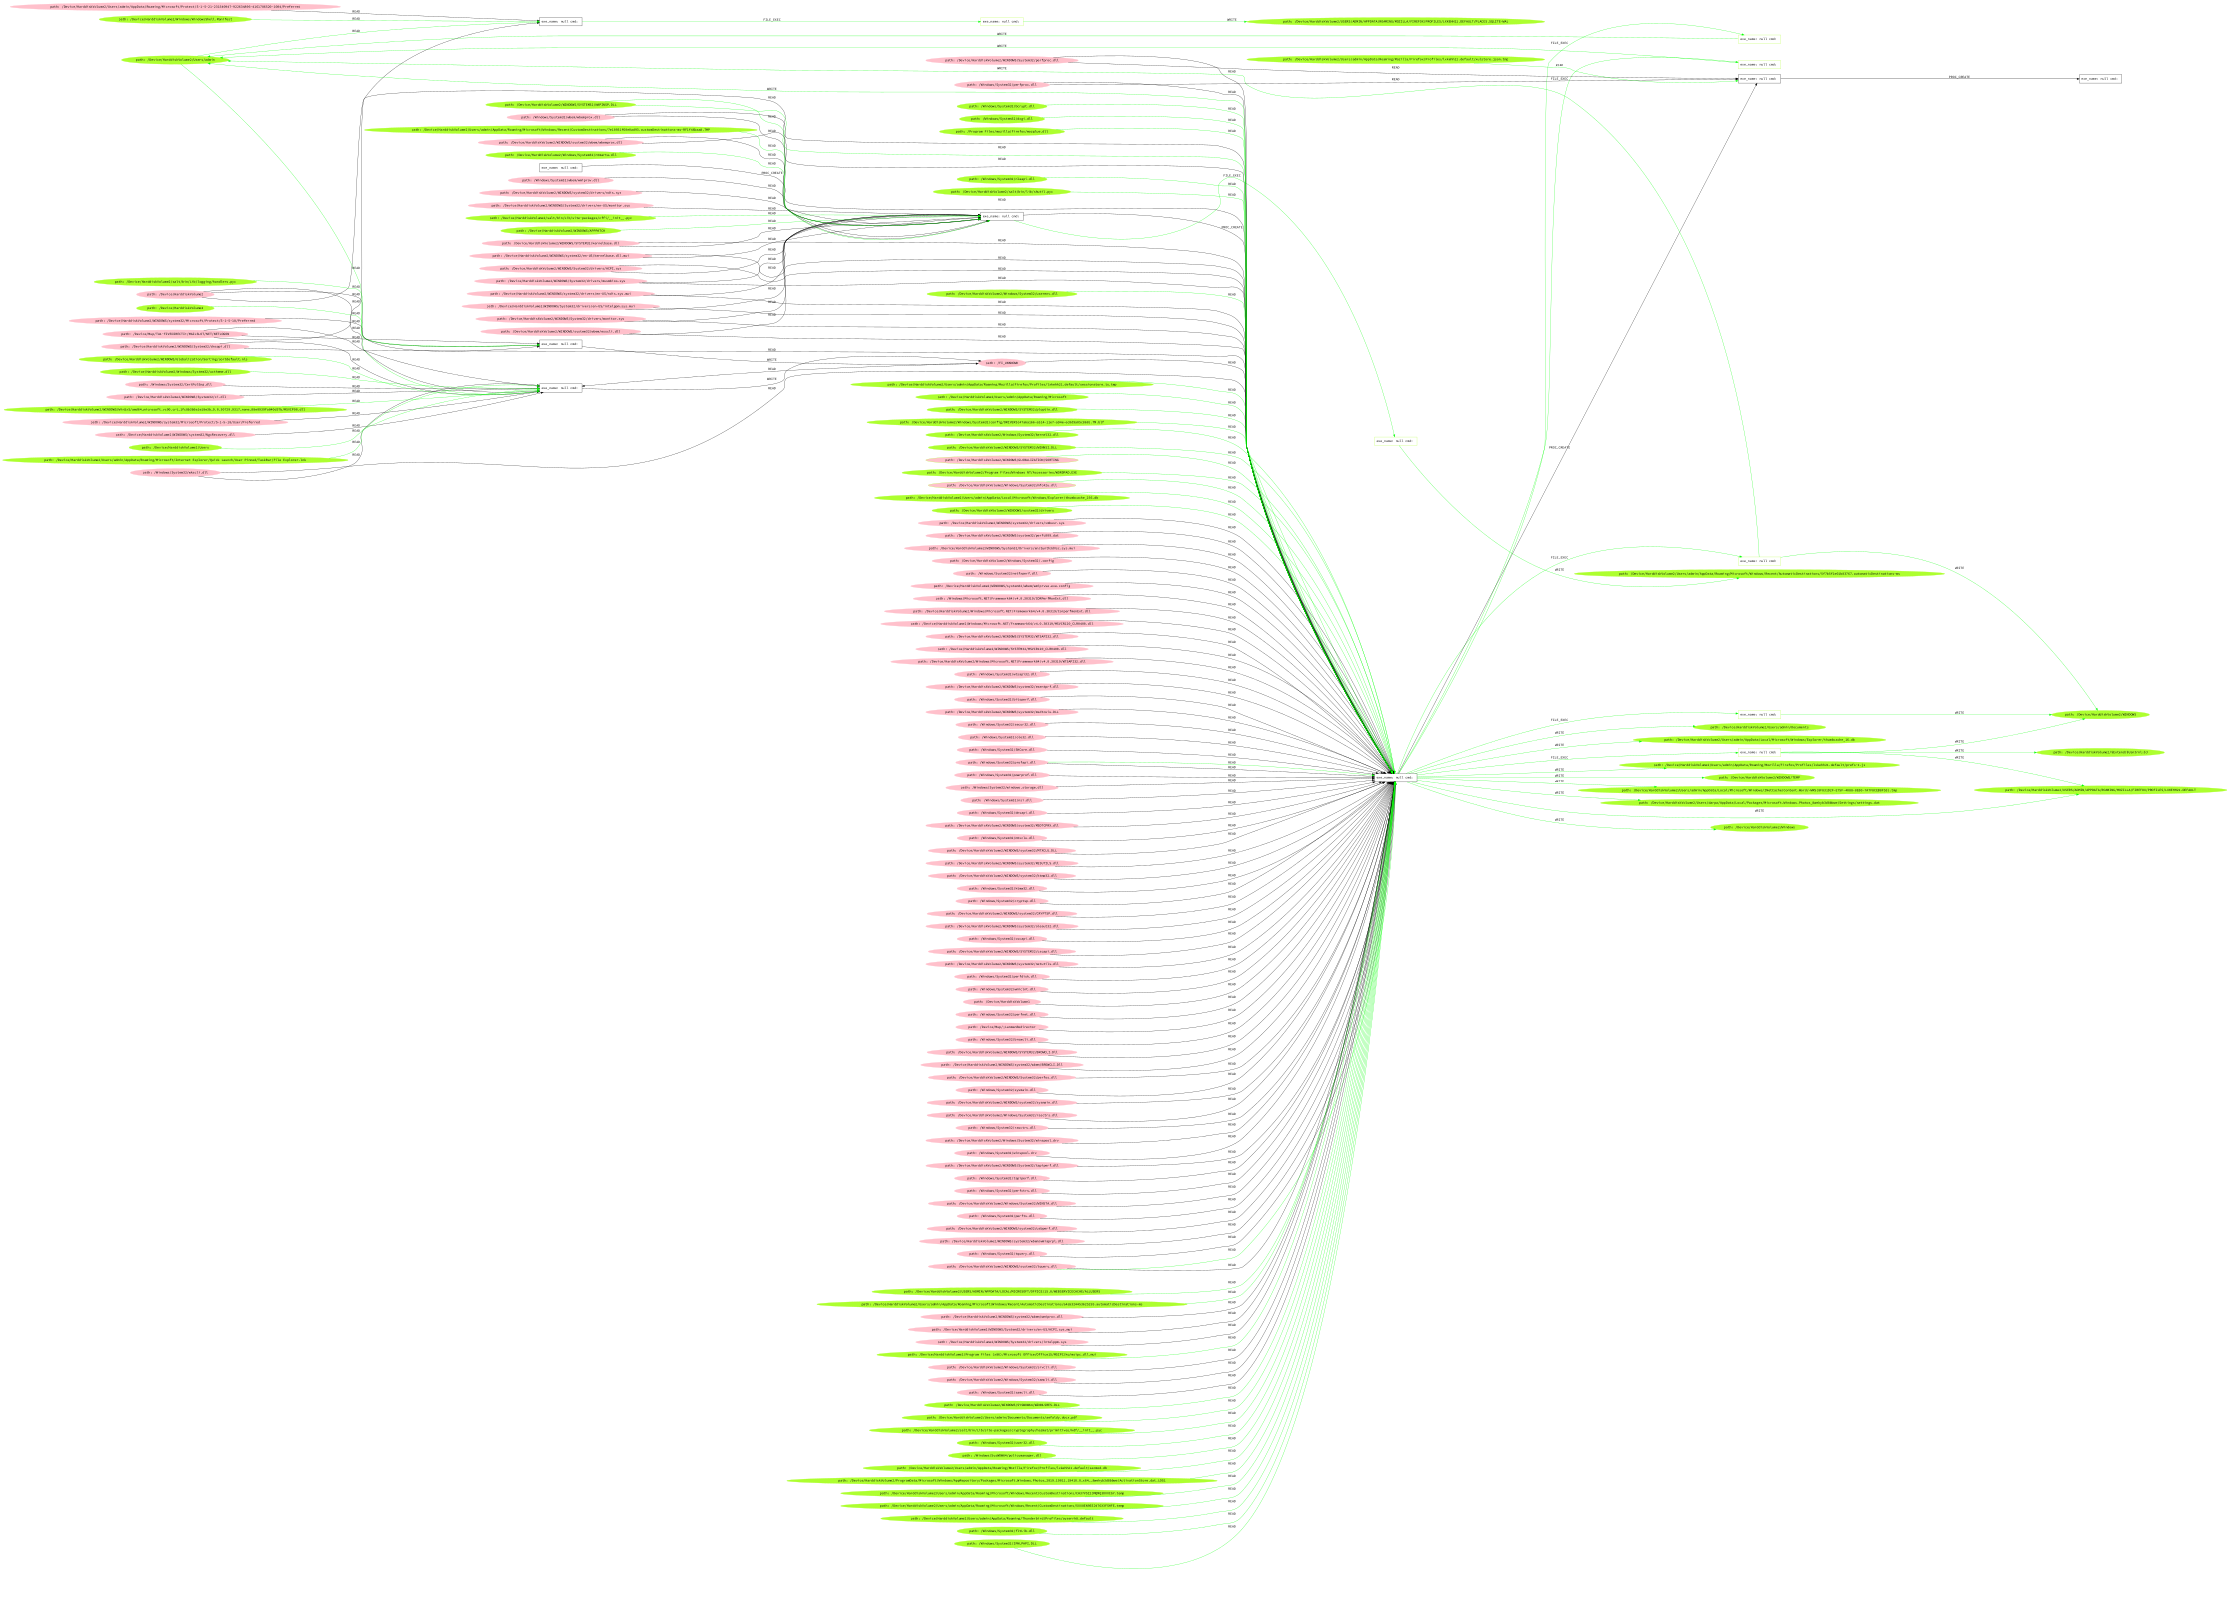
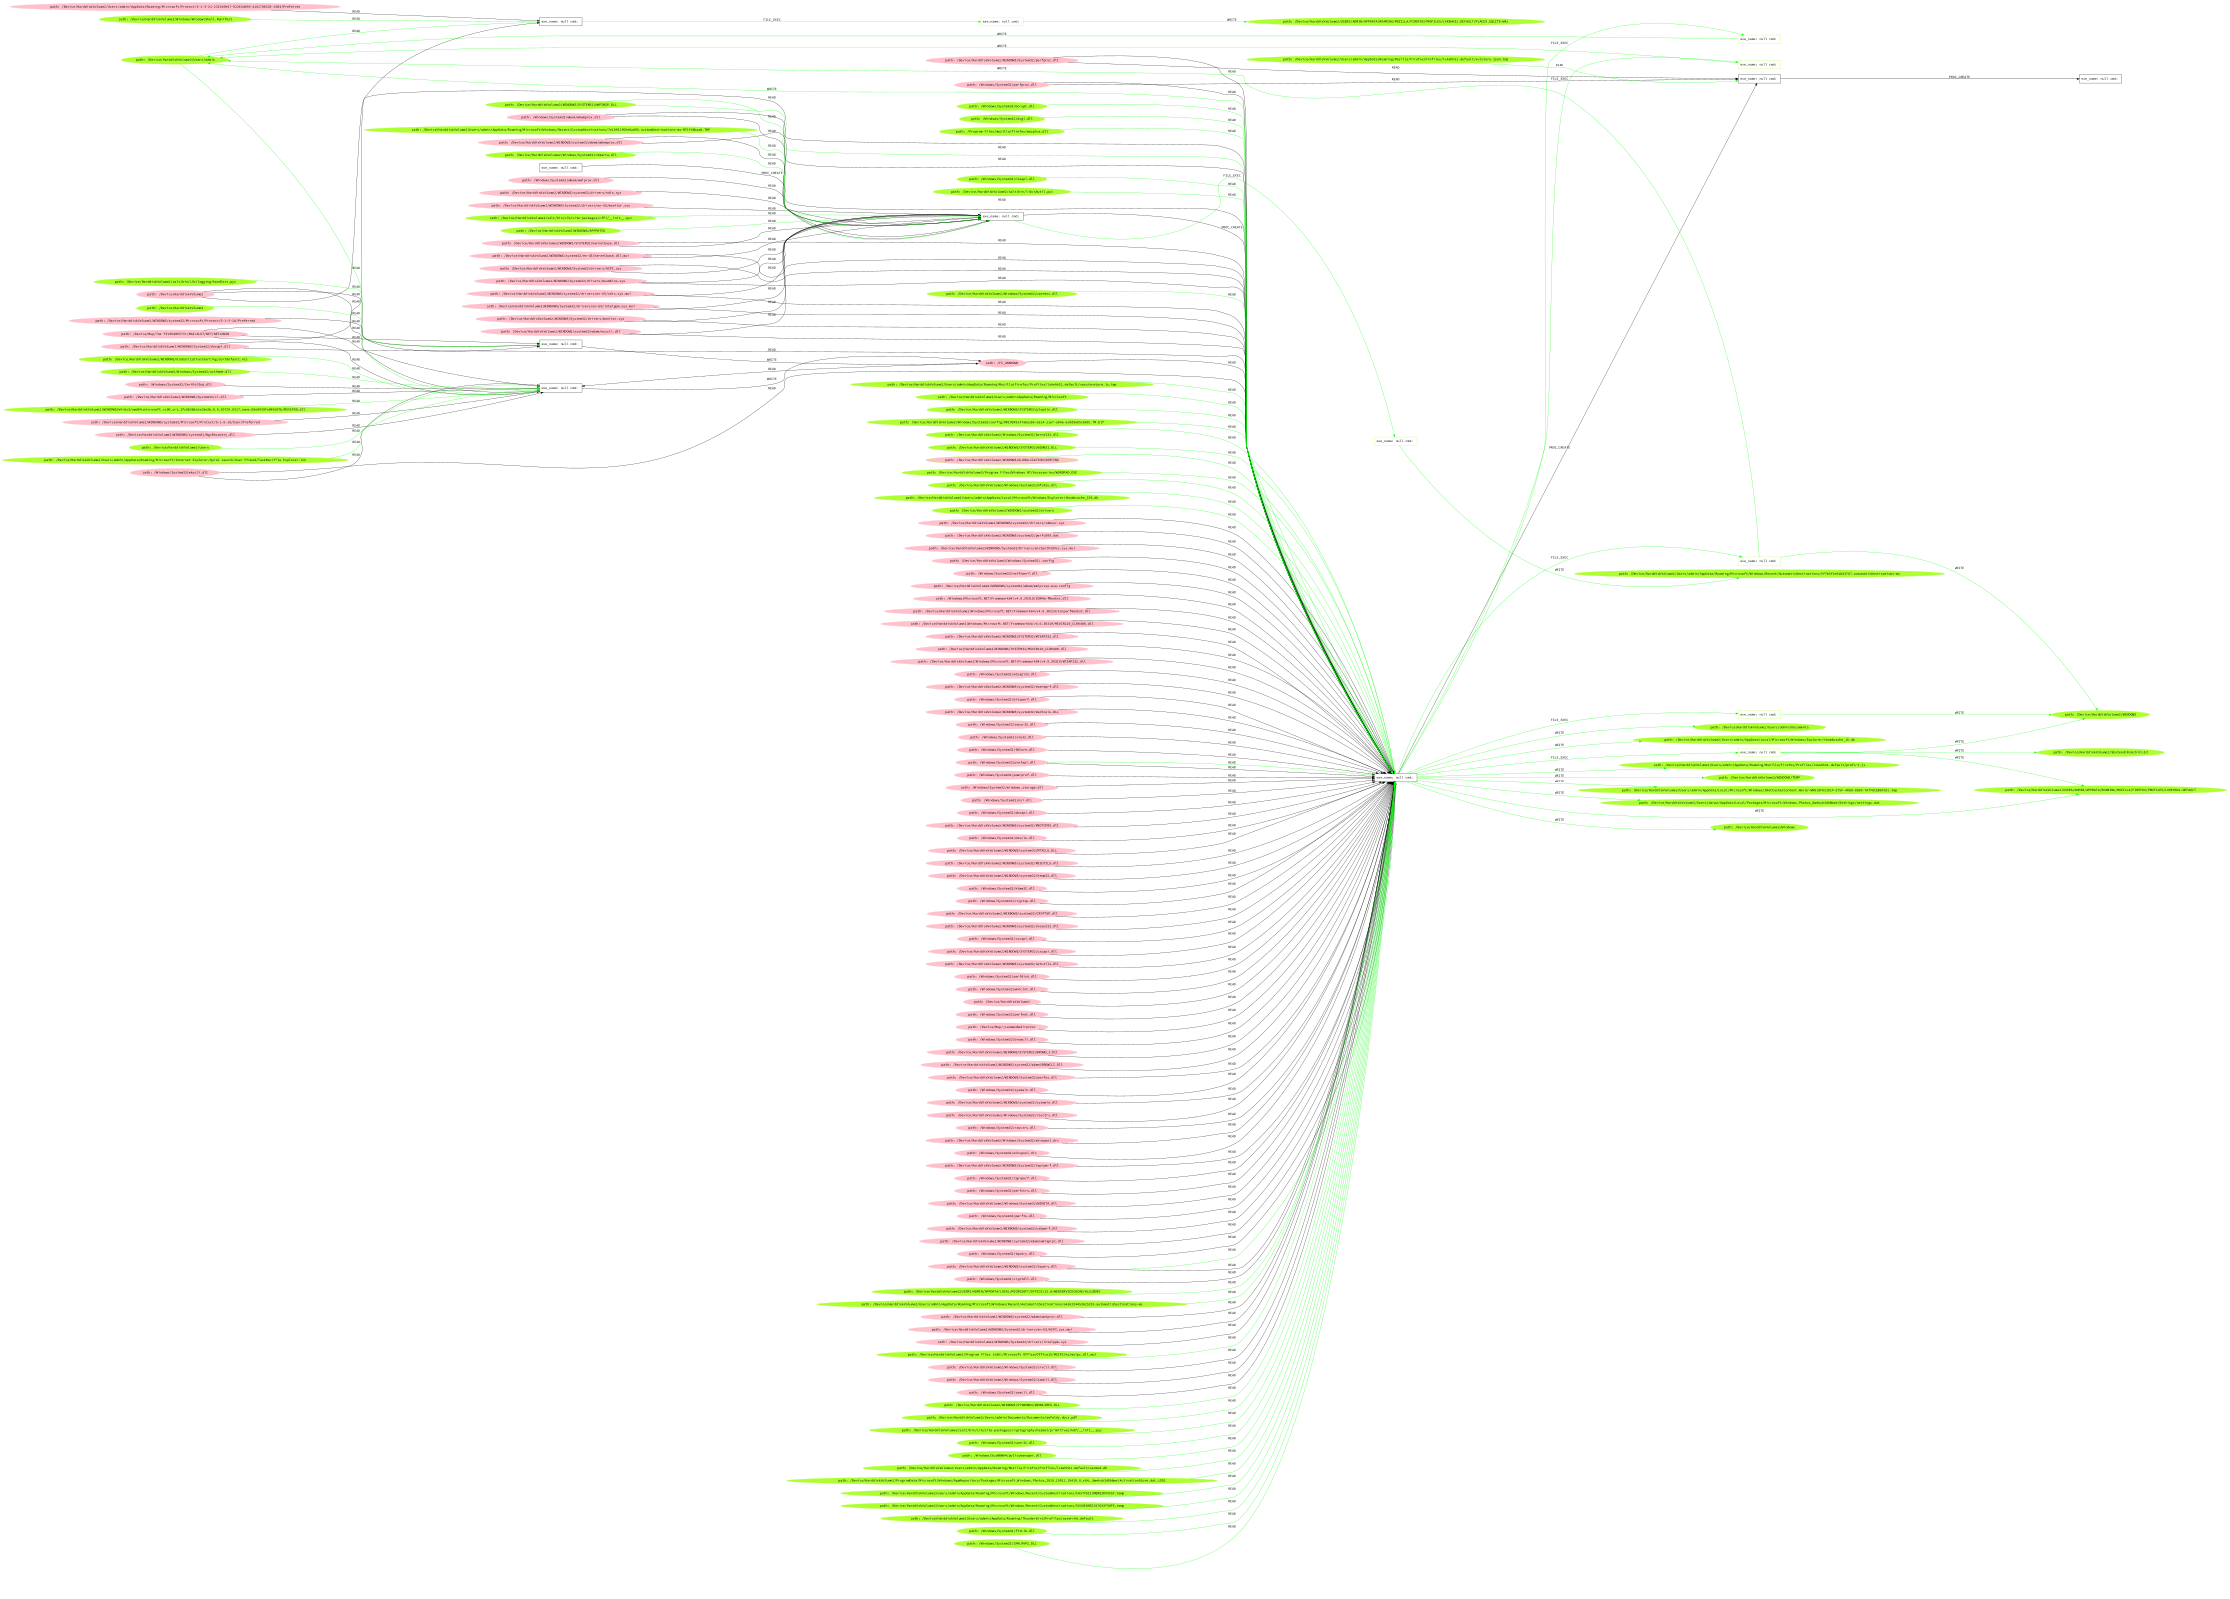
node "path: /Device/HarddiskVolume2/Windows/System32/mfc42u.dll": fillcolor pink -> greenyellow
node "path: /Windows/System32/cryptdll.dll": added
